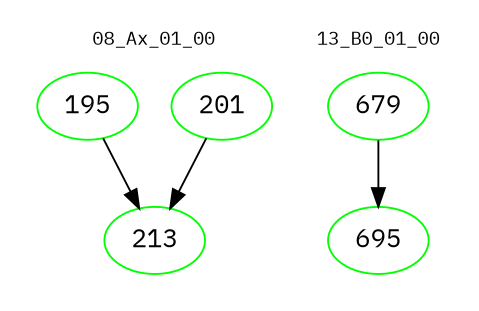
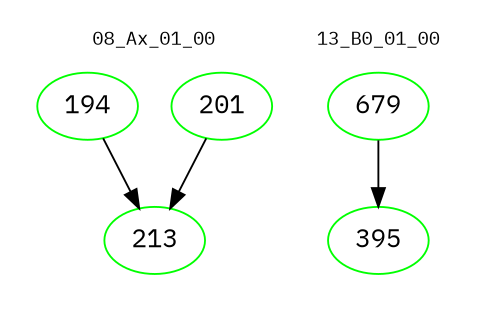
node "195": label "195" -> "194"
node "695": label "695" -> "395"
